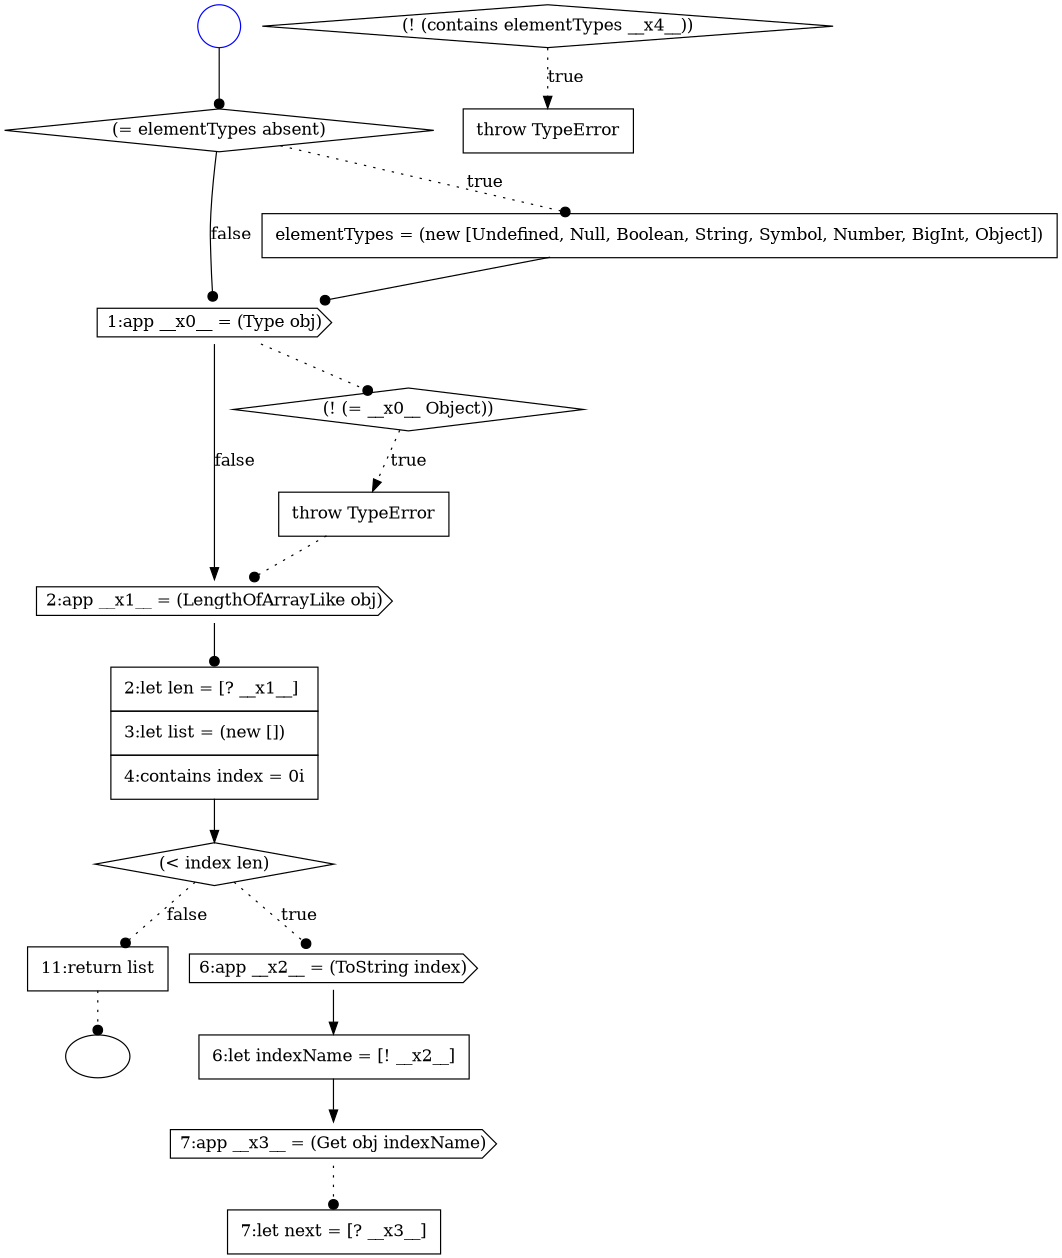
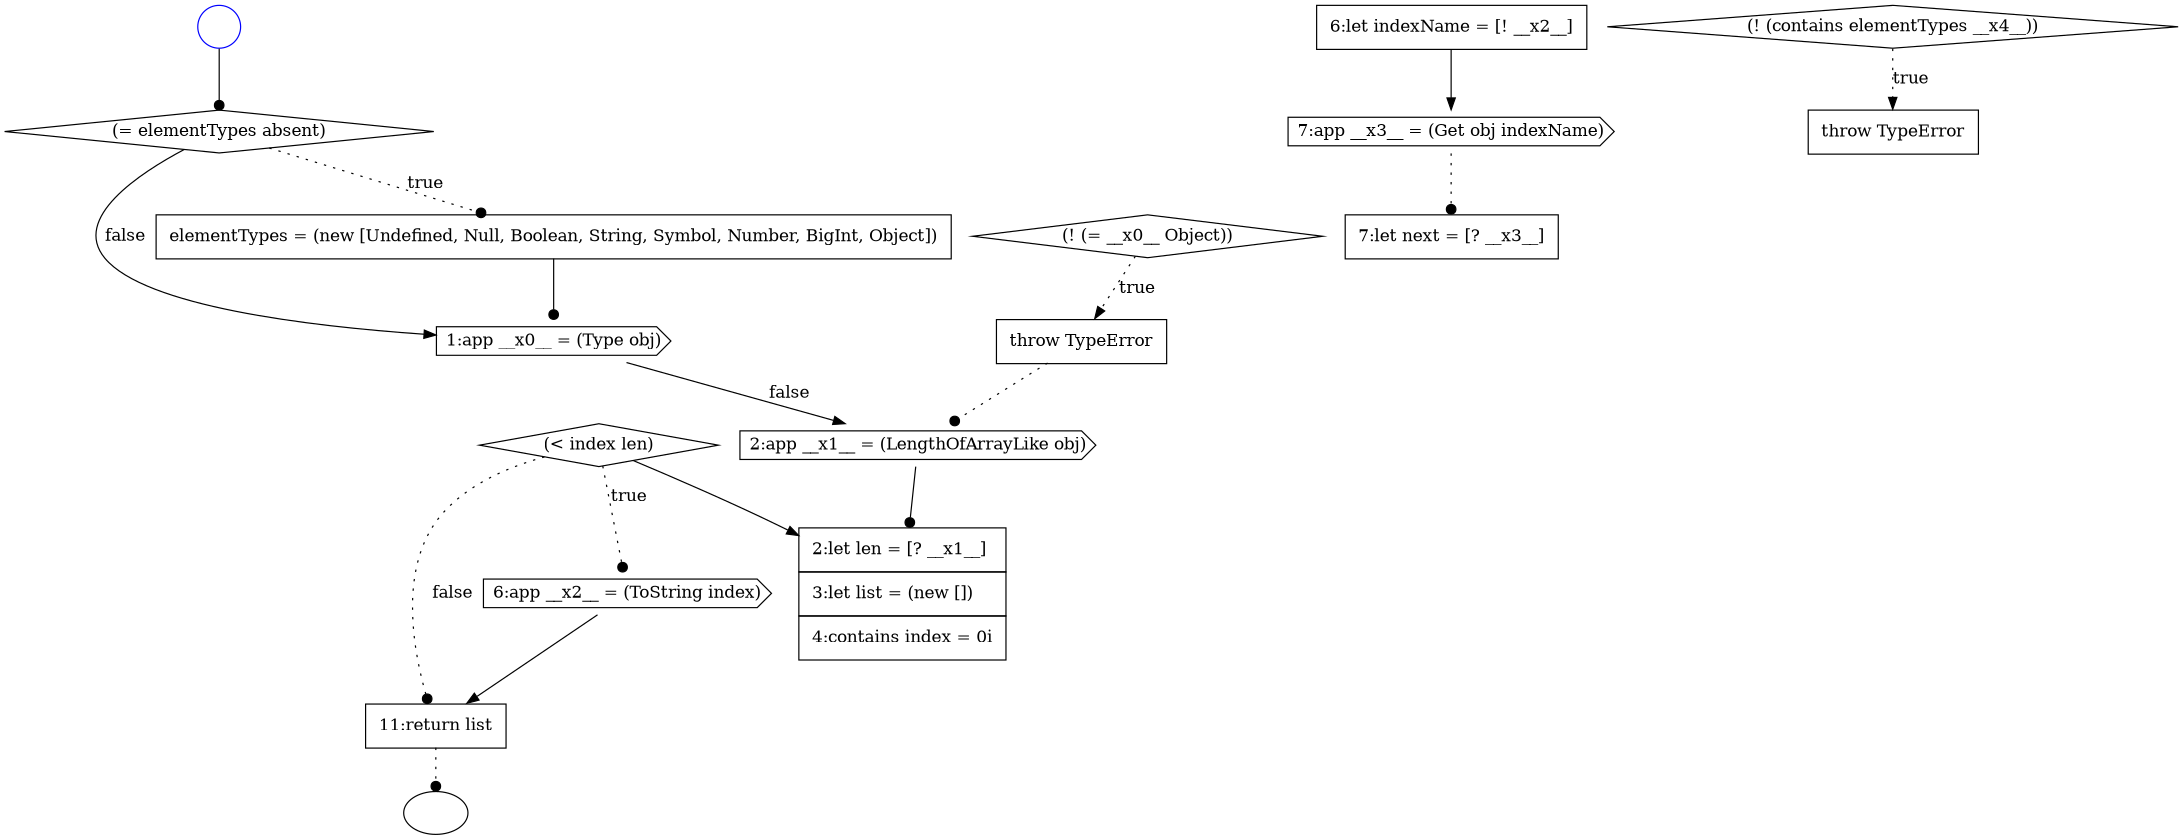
edge "(= elementTypes absent)" -> "1:app __x0__ = (Type obj)": arrowhead dot -> normal
edge "1:app __x0__ = (Type obj)" -> "(! (= __x0__ Object))": removed
edge "2:let len = [? __x1__]" -> "(< index len)": reversed
edge "6:app __x2__ = (ToString index)" -> "6:let indexName = [! __x2__]": now "6:app __x2__ = (ToString index)" -> "11:return list"
